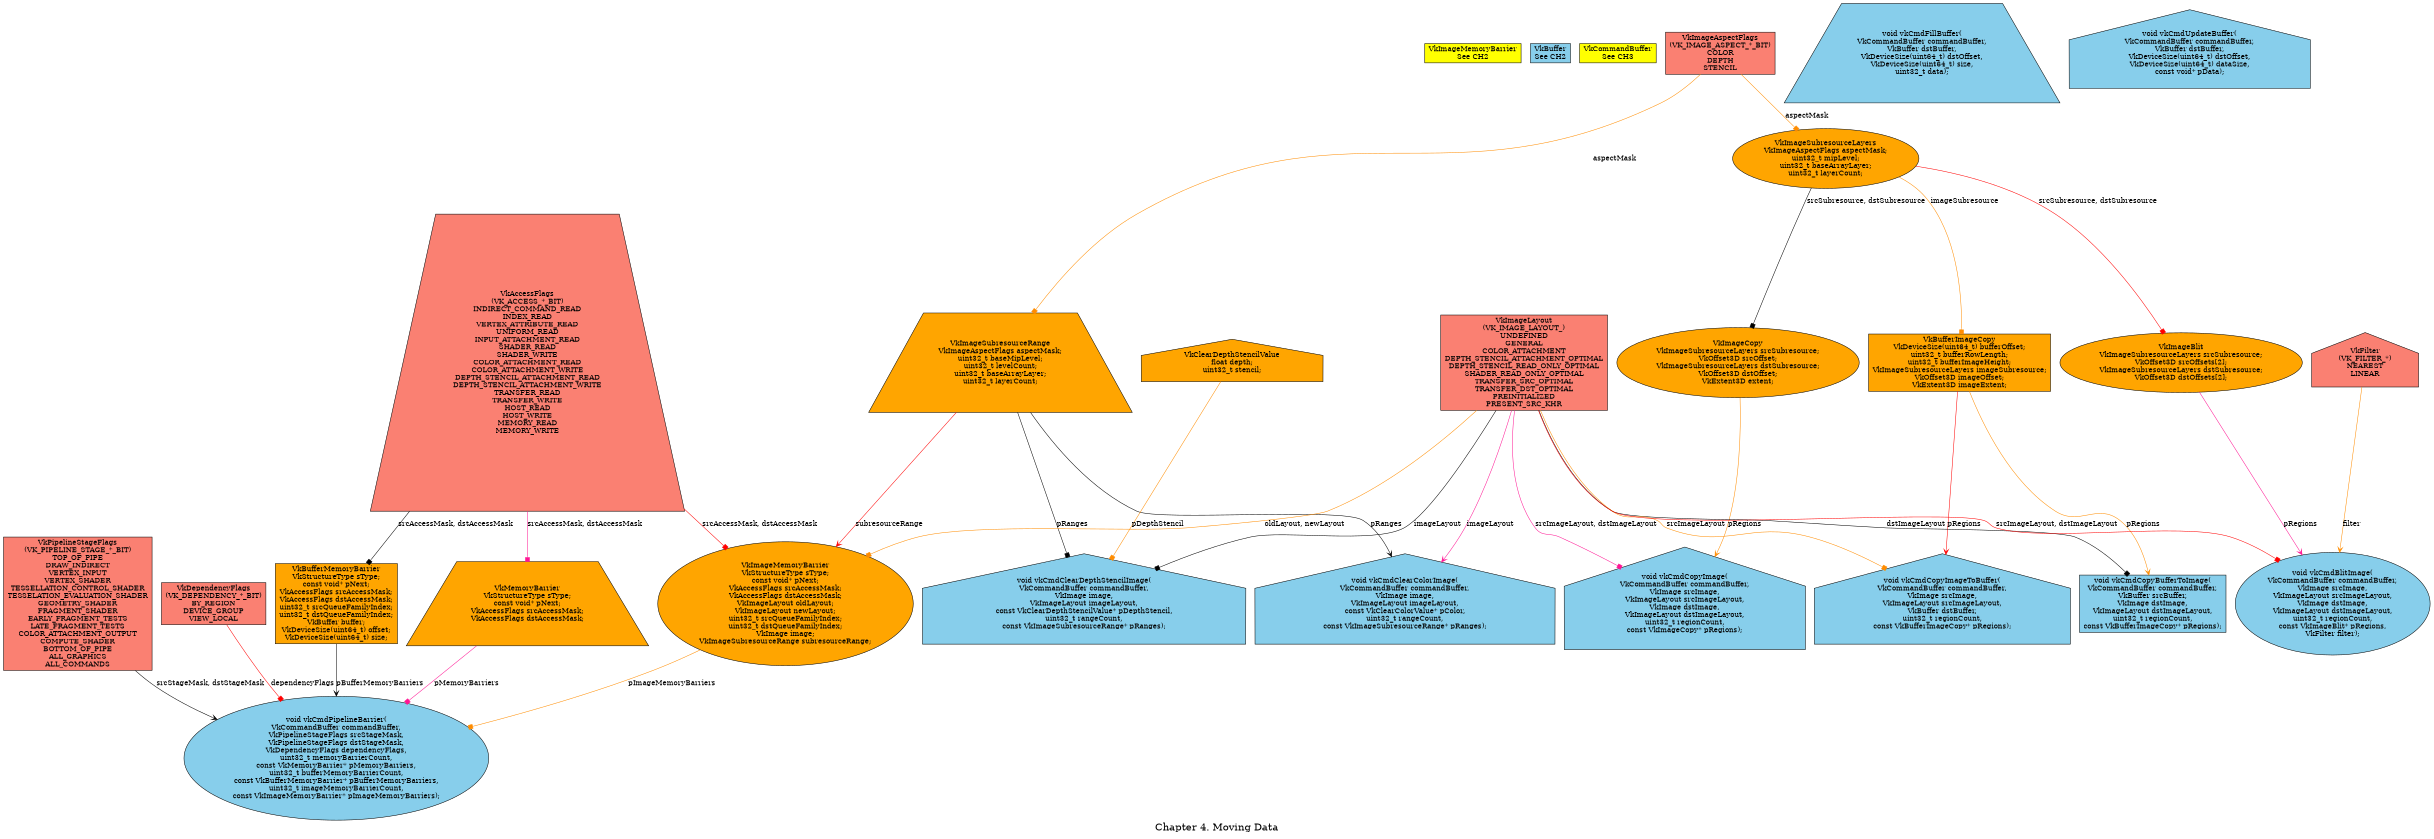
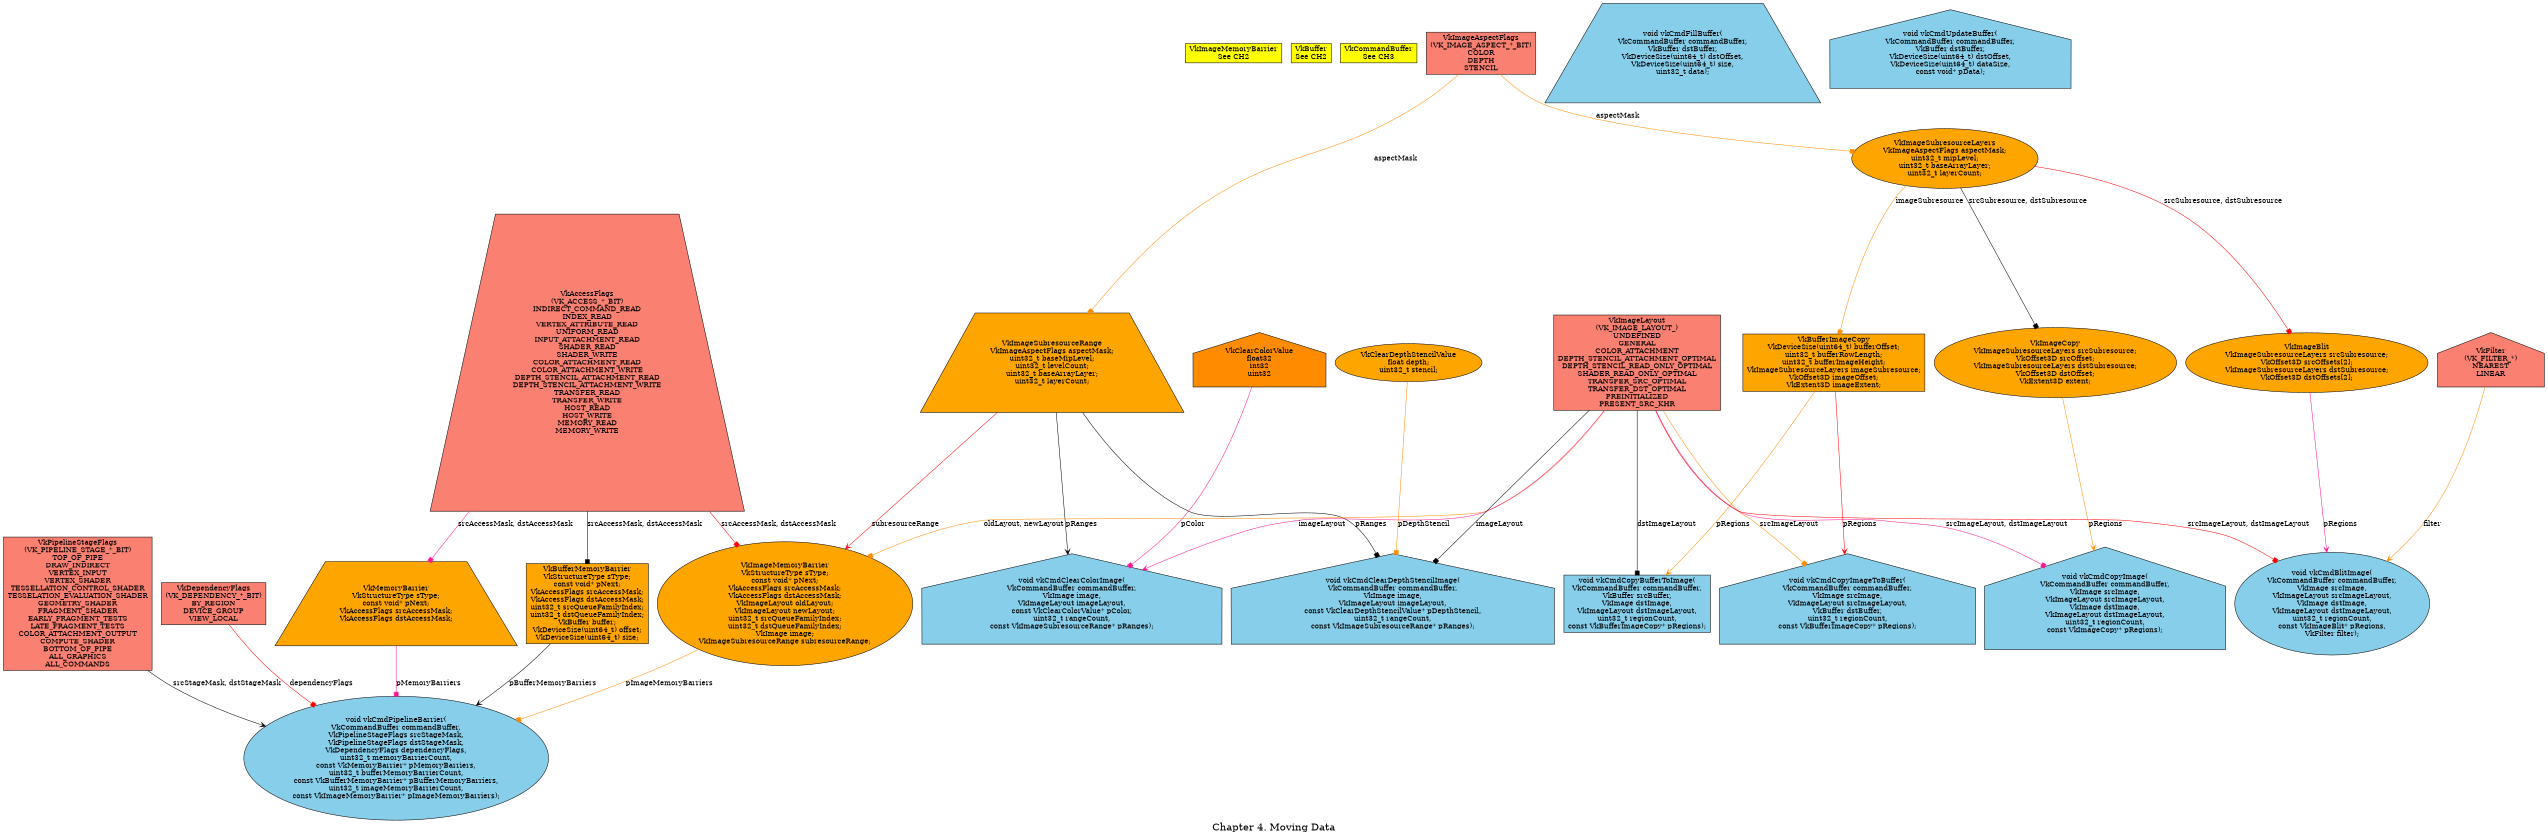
node "VkBuffer See CH2": fillcolor skyblue -> yellow
node "VkClearDepthStencilValue float depth; uint32_t stencil;": shape house -> ellipse
node "VkClearColorValue float32 int32 uint32": added
